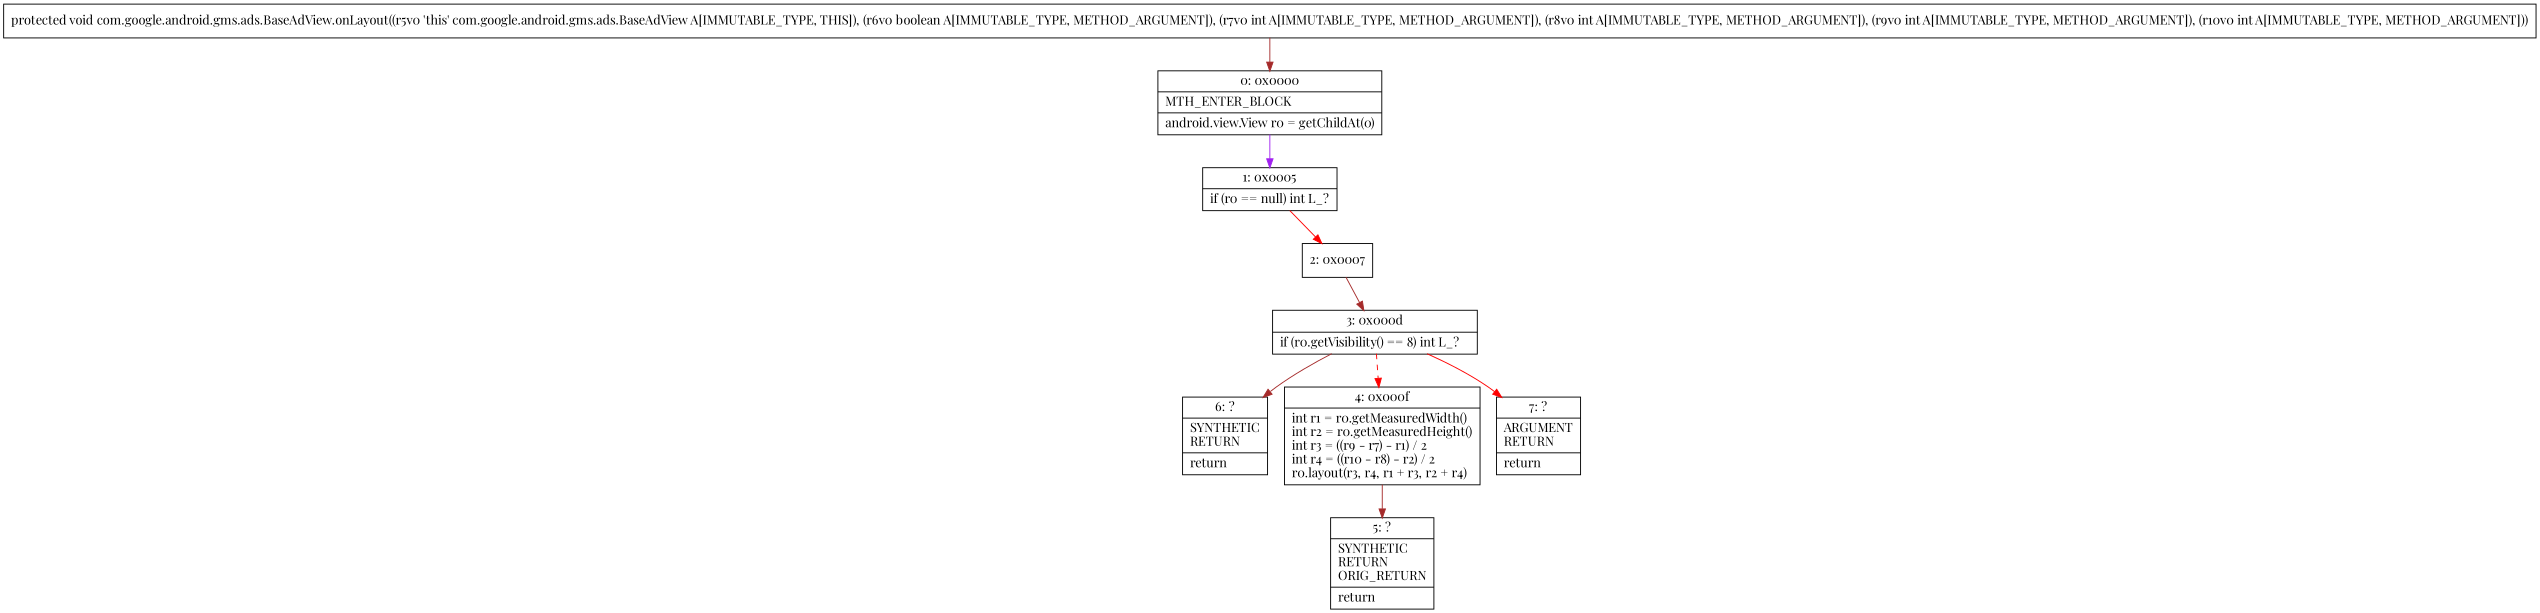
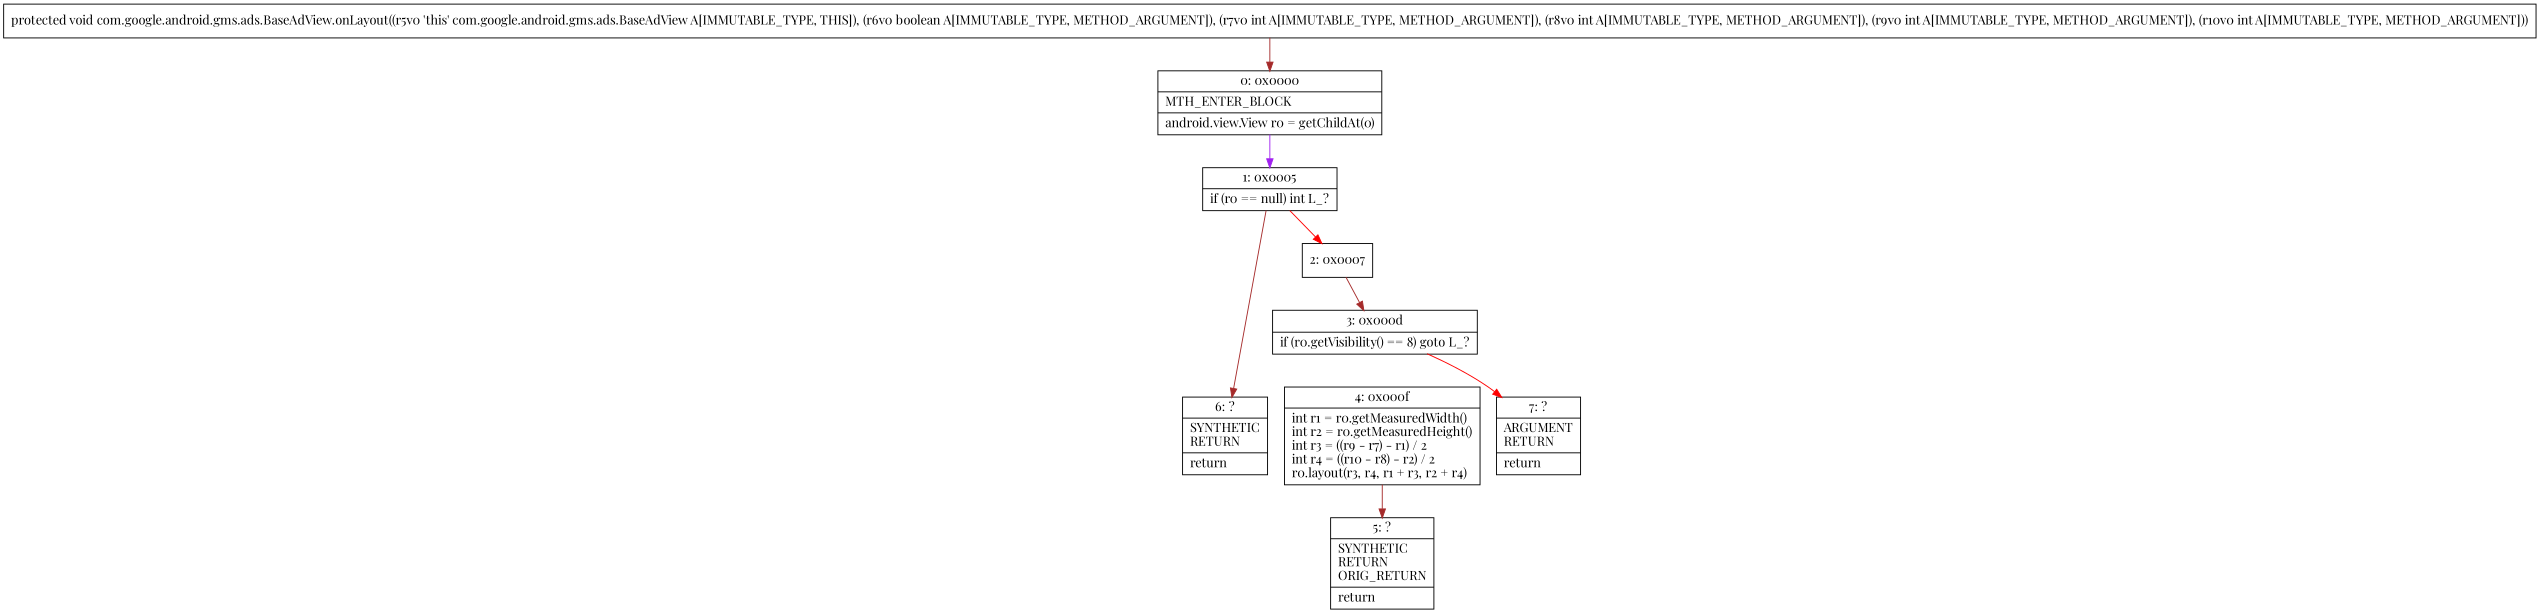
node "3: 0x000d": text "if (r0.getVisibility() == 8) int L_?" -> "if (r0.getVisibility() == 8) goto L_?"
edge "3: 0x000d" -> "4: 0x000f": removed
edge "3: 0x000d" -> "6: ?": now "1: 0x0005" -> "6: ?"
